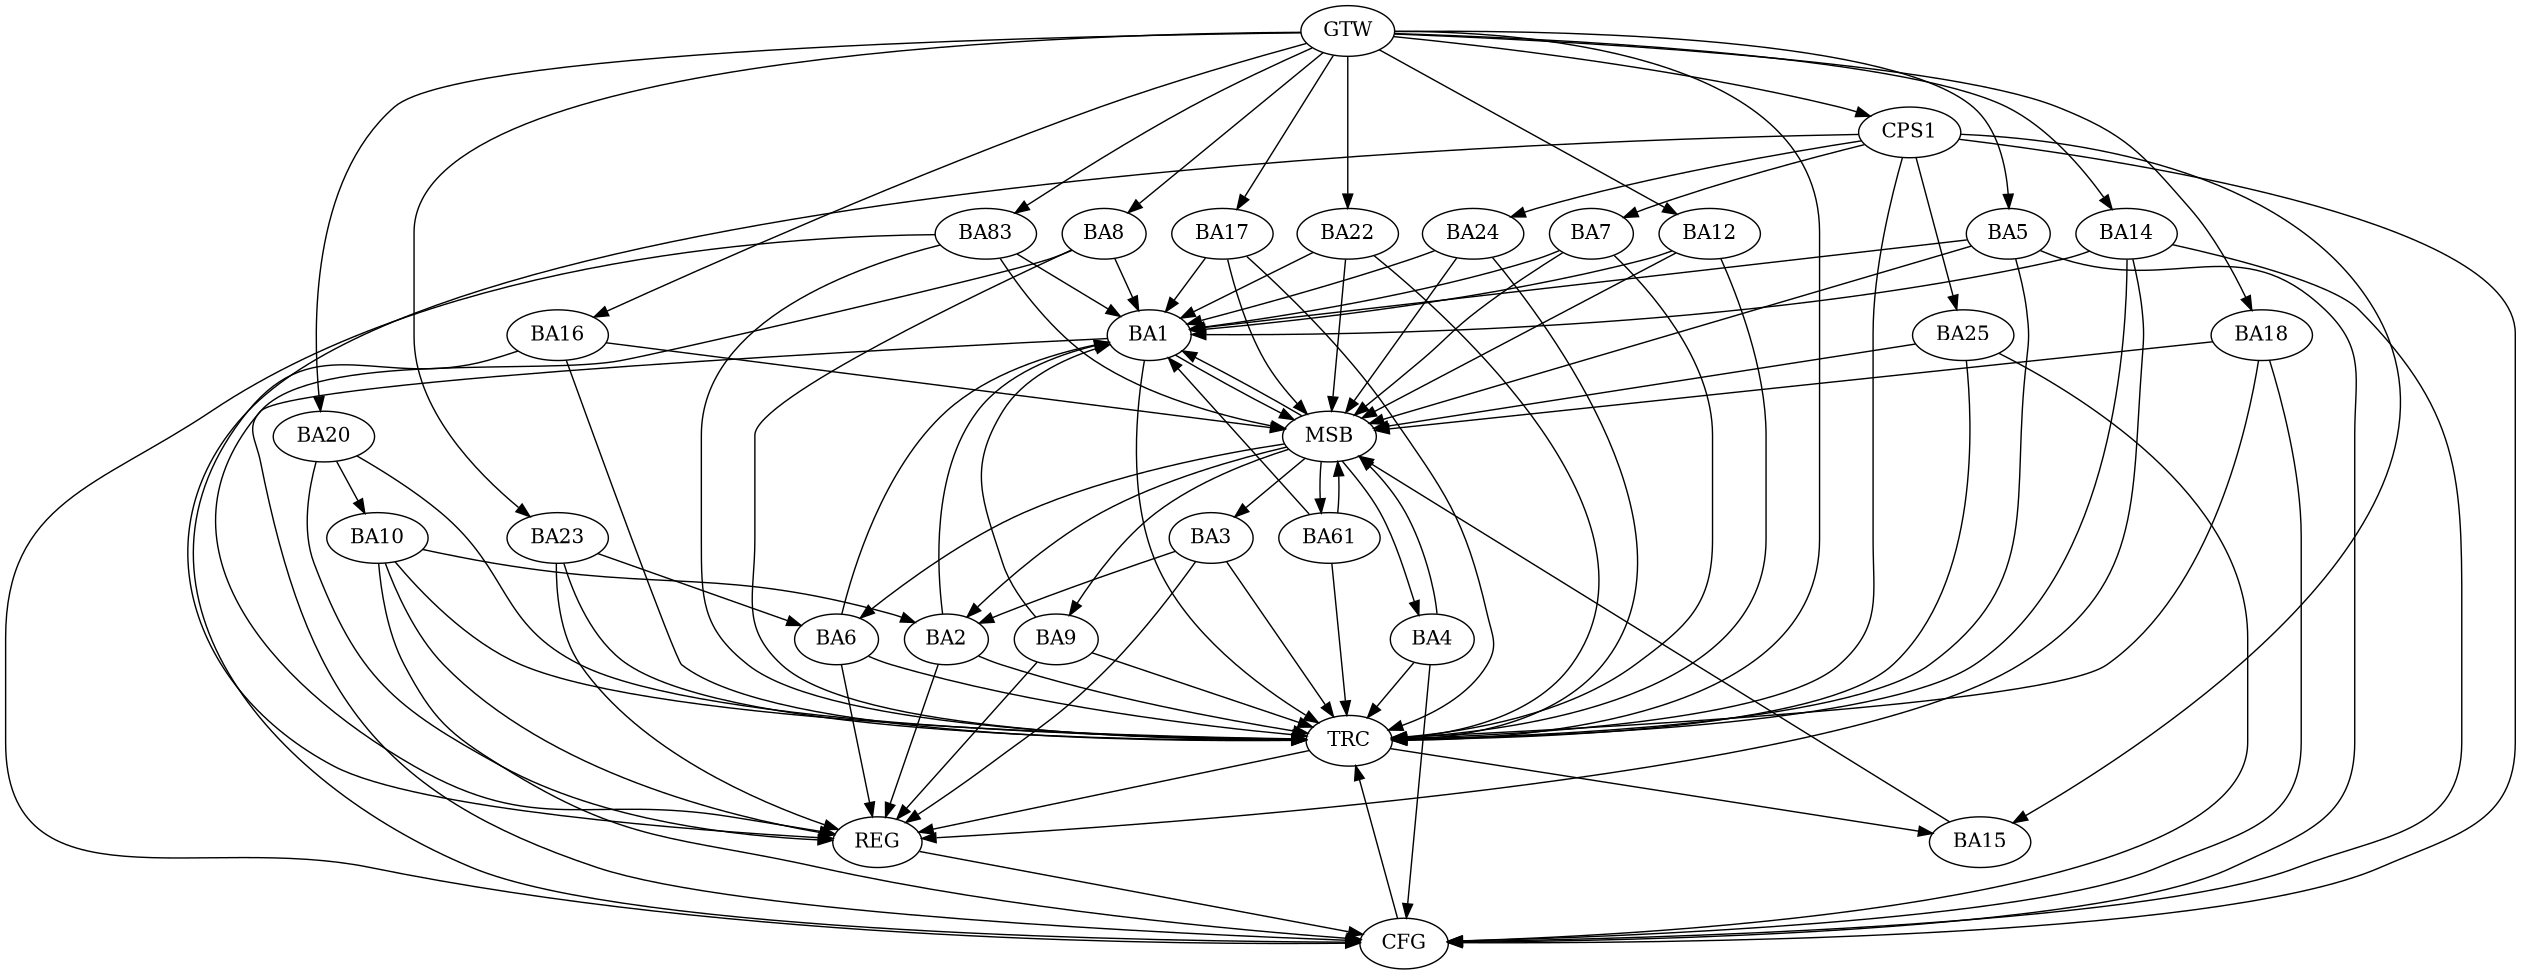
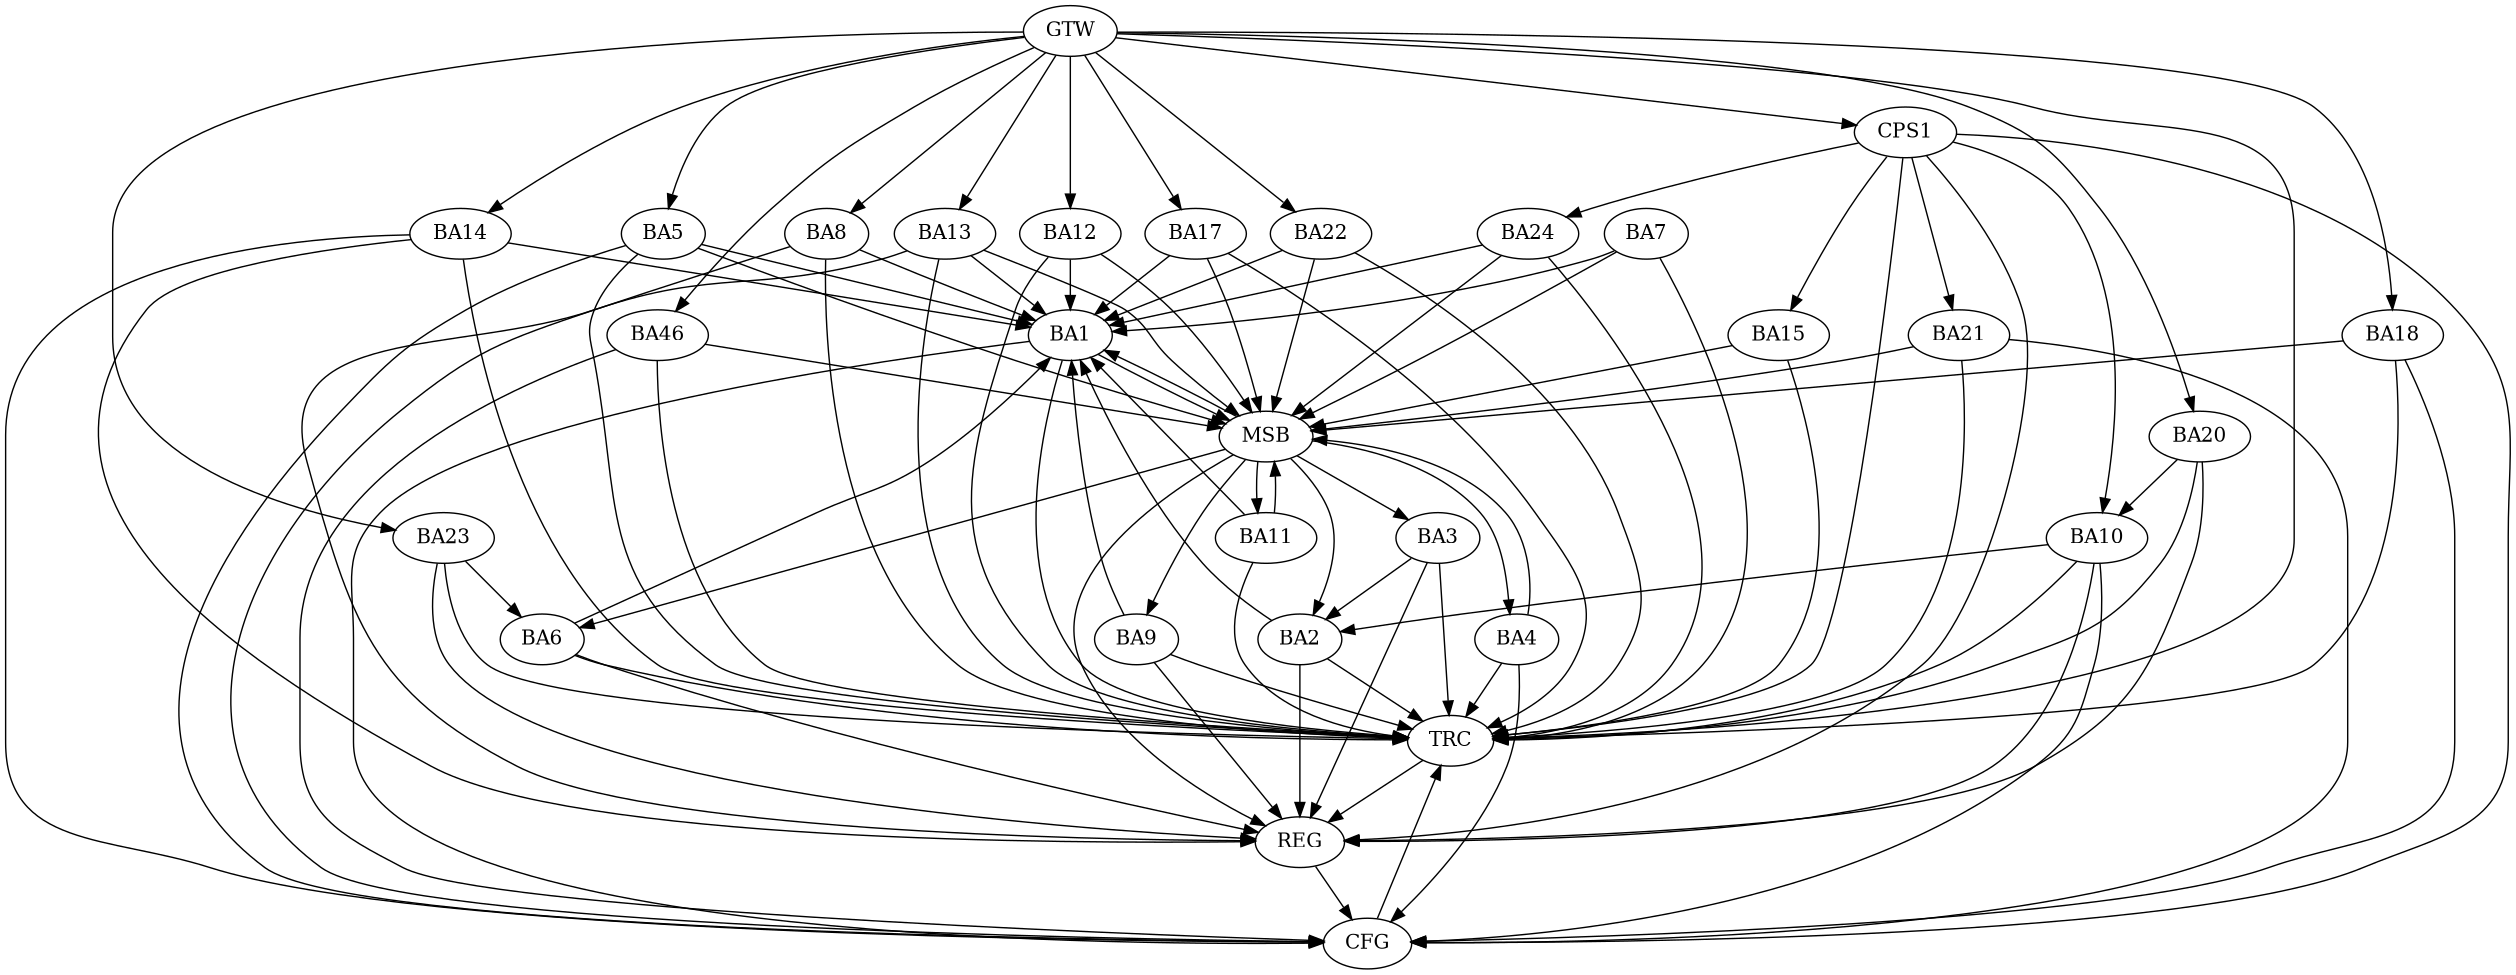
edge "CPS1" -> "BA7": now "CPS1" -> "BA10"
node "BA83": label "BA83" -> "BA13"
node "BA16": label "BA16" -> "BA46"
node "BA25": label "BA25" -> "BA21"
node "BA61": label "BA61" -> "BA11"
edge "MSB" -> "REG": added
edge "TRC" -> "BA15": reversed
